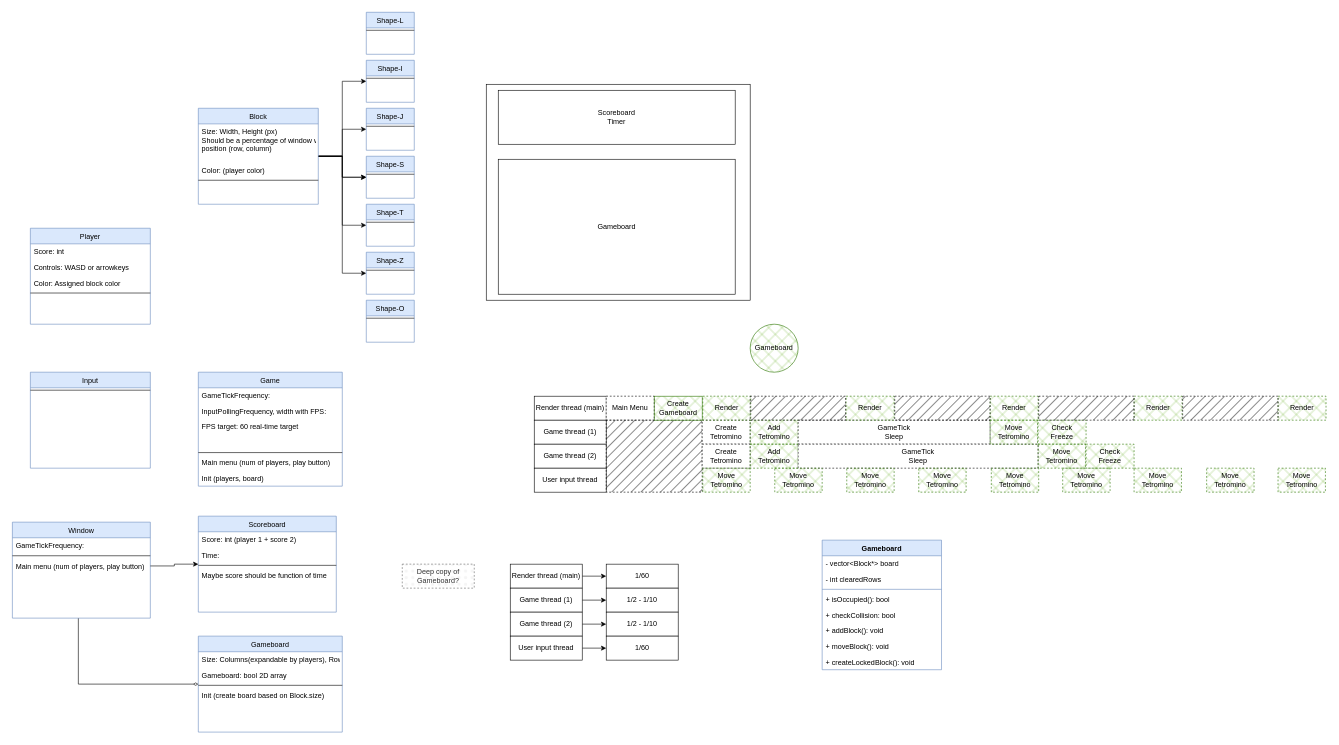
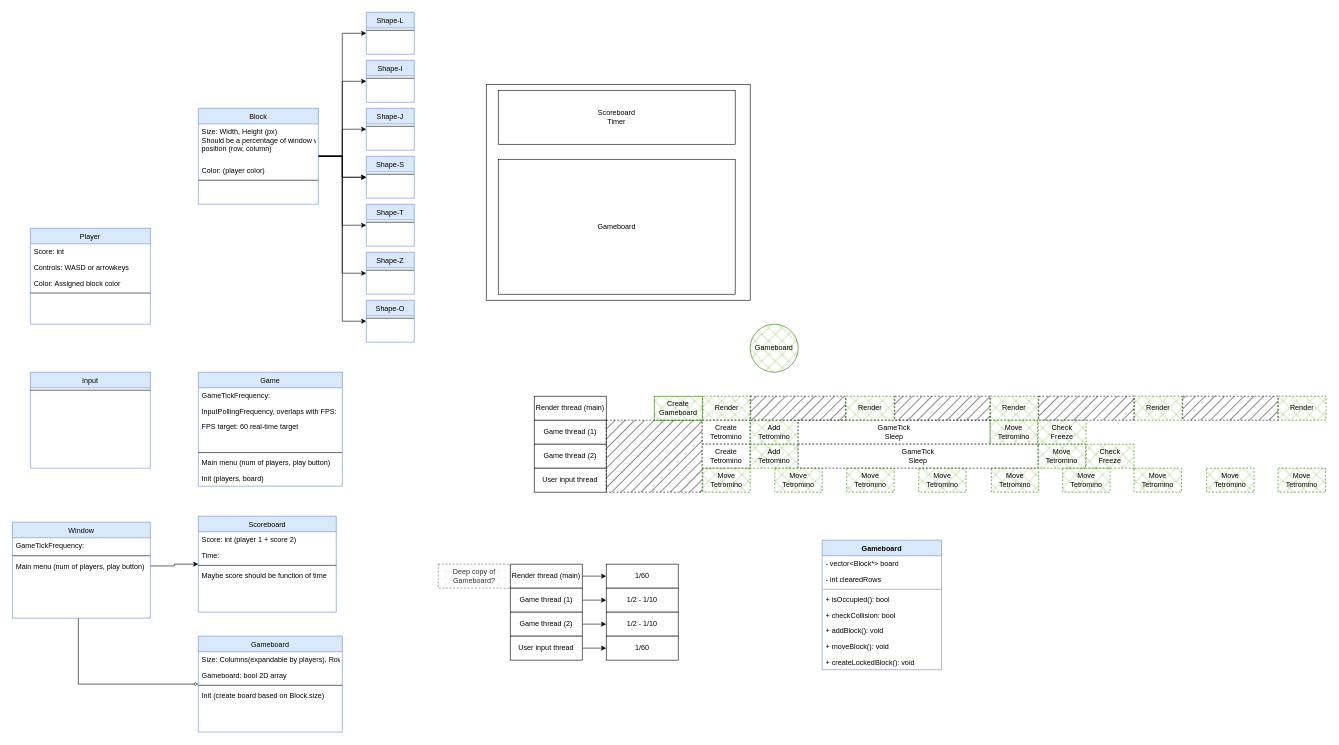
edge "Block" -> "Shape-L": added
edge "Block" -> "Shape-O": added
node "Main Menu": removed
node "InputPollingFrequency, width with FPS:": label "InputPollingFrequency, width with FPS:" -> "InputPollingFrequency, overlaps with FPS:"
node "Deep copy of Gameboard?": moved (438, 576) -> (474, 576)
